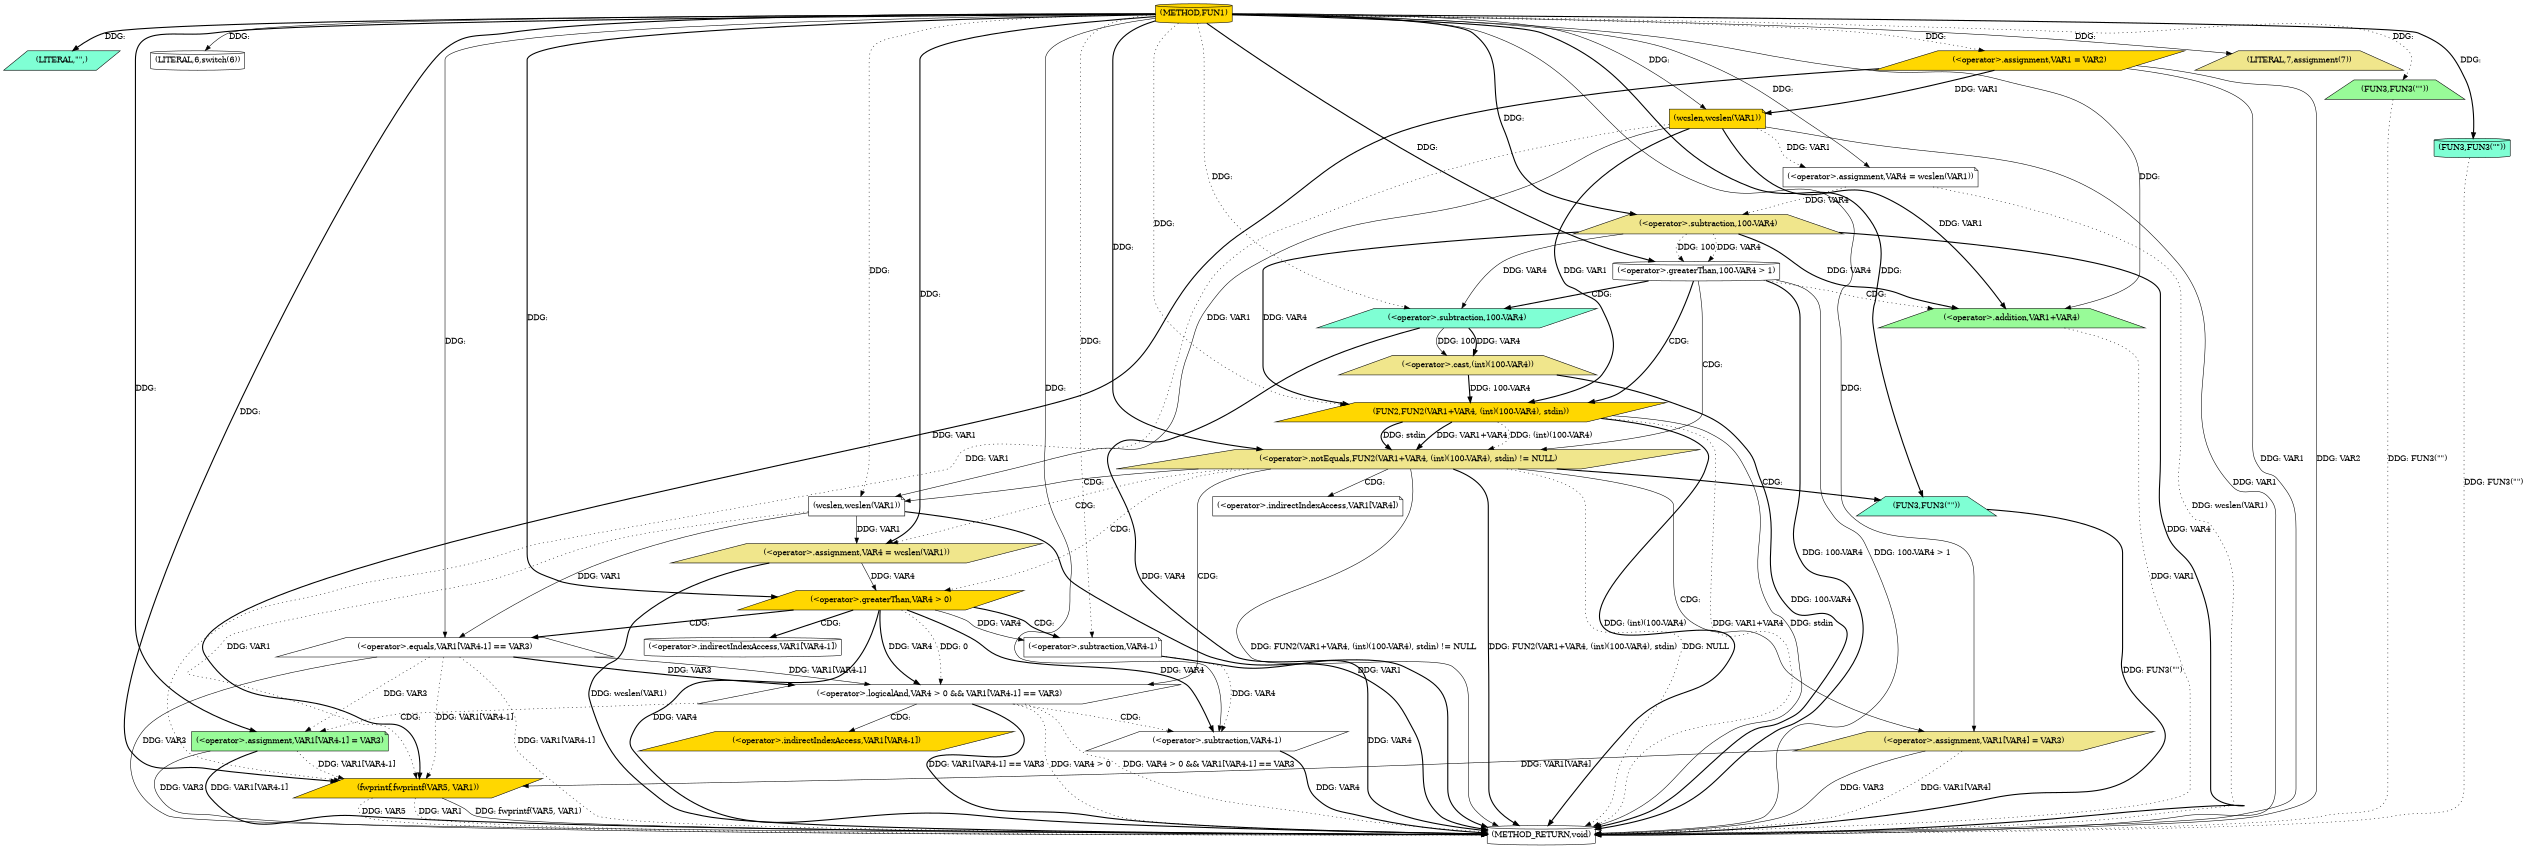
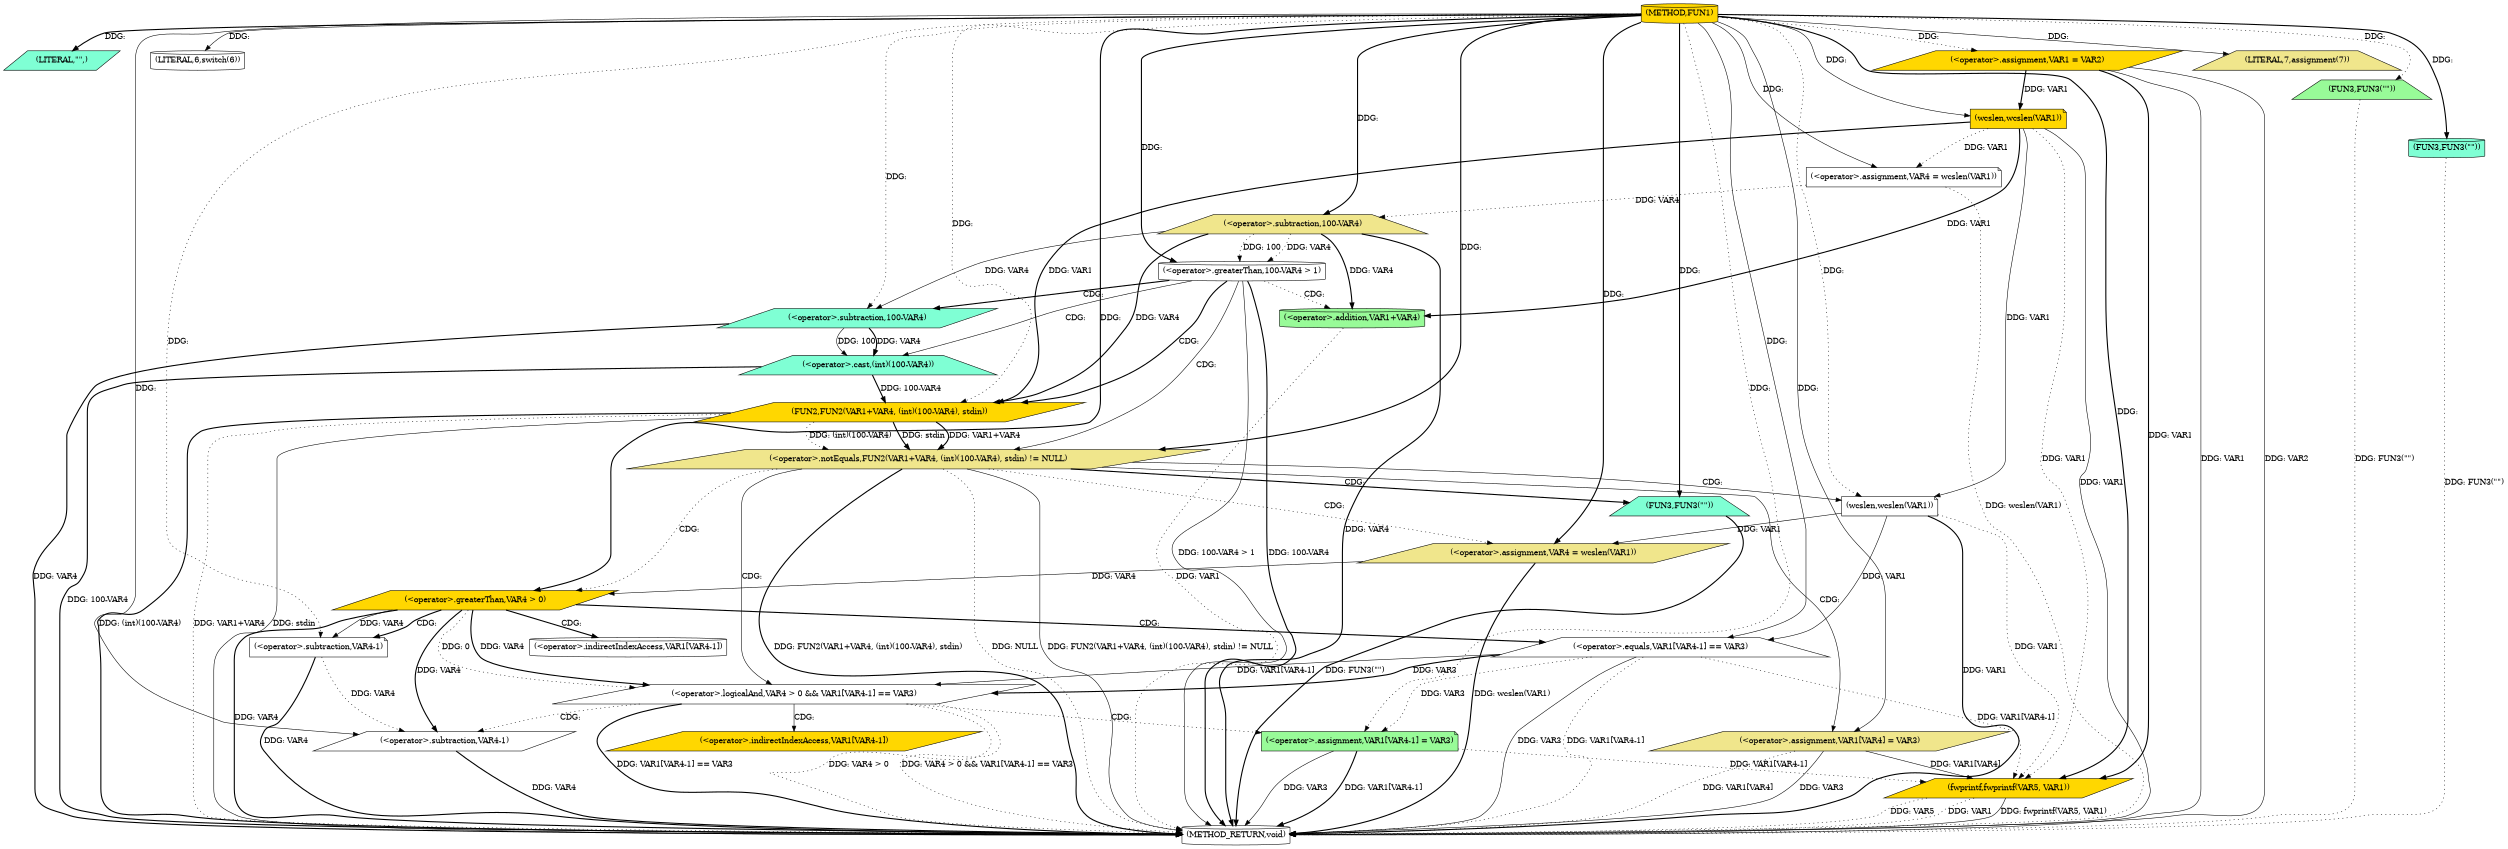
edge "(METHOD,FUN1)" -> "(<operator>.assignment,VAR1[VAR4-1] = VAR3)": style bold -> dotted
edge "(METHOD,FUN1)" -> "(<operator>.addition,VAR1+VAR4)": removed, label "DDG:"
edge "(<operator>.greaterThan,100-VAR4 > 1)" -> "(<operator>.cast,(int)(100-VAR4))": added, label "CDG:"
node "(<operator>.addition,VAR1+VAR4)": shape trapezium -> cylinder
node "(<operator>.cast,(int)(100-VAR4))": fillcolor khaki -> aquamarine
node "(<operator>.indirectIndexAccess,VAR1[VAR4])": removed
